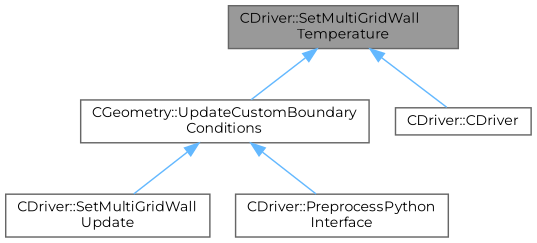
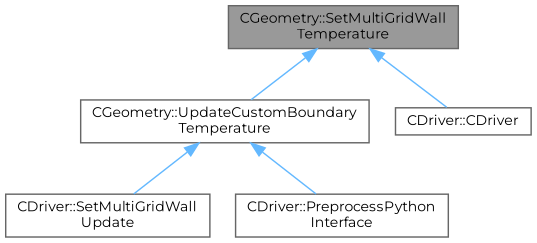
node "CDriver::SetMultiGridWall Temperature": label "CDriver::SetMultiGridWall Temperature" -> "CGeometry::SetMultiGridWall Temperature"
node "CGeometry::UpdateCustomBoundary Conditions": label "CGeometry::UpdateCustomBoundary Conditions" -> "CGeometry::UpdateCustomBoundary Temperature"
